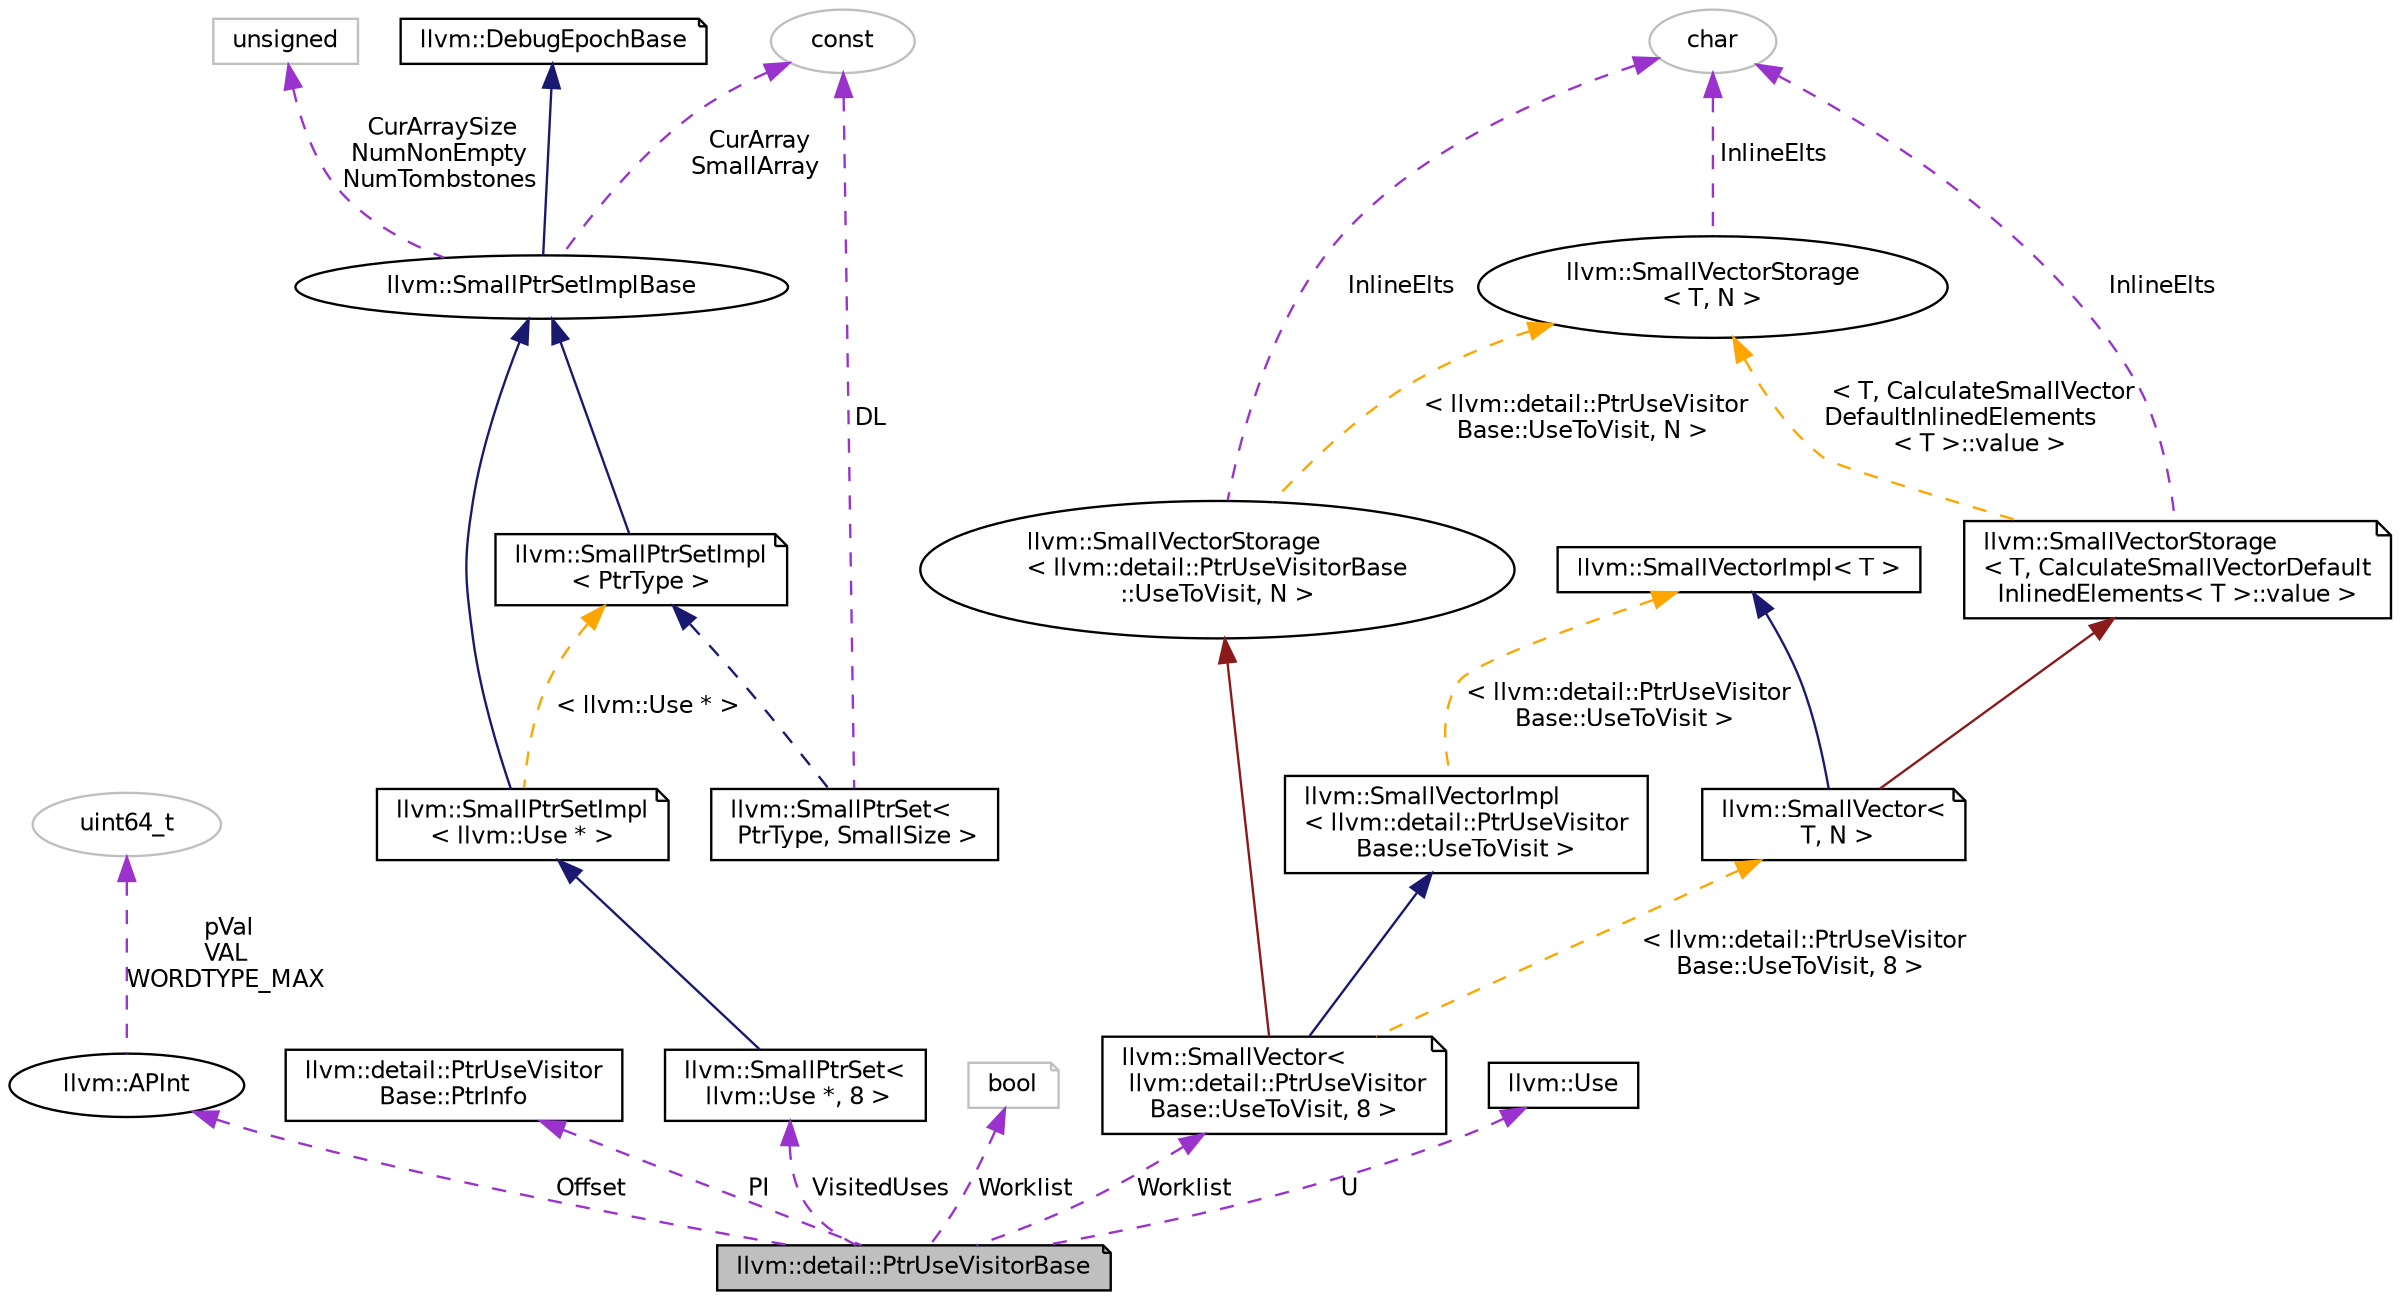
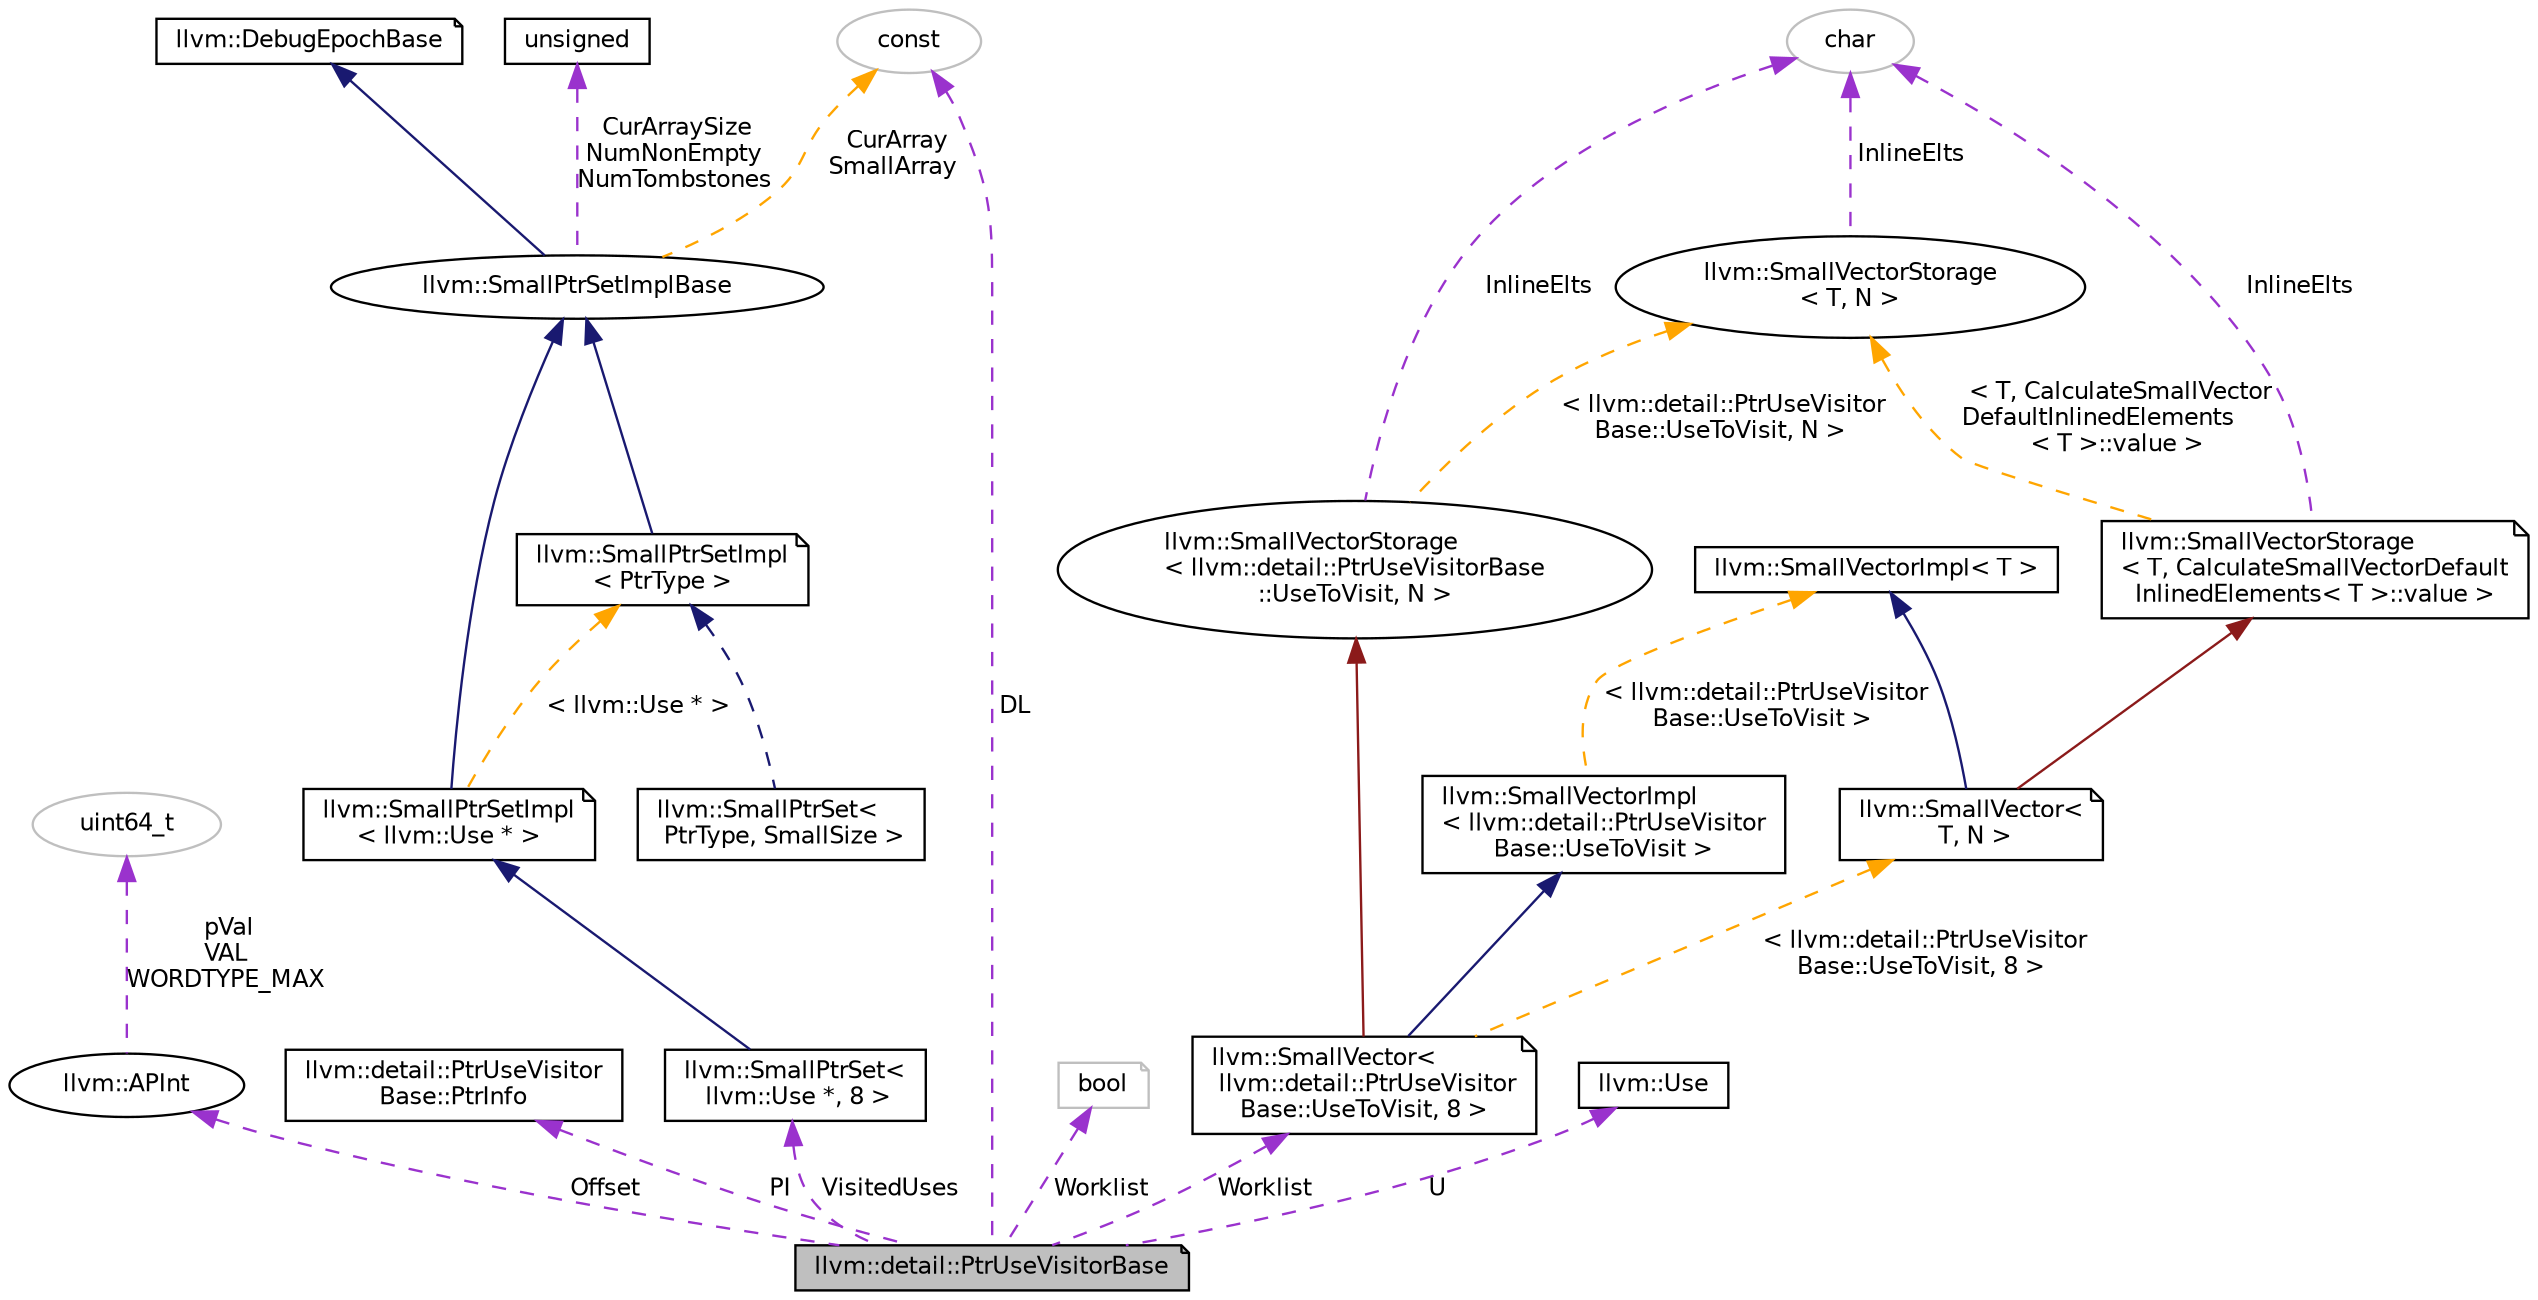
node "unsigned": color grey75 -> black
edge "llvm::SmallPtrSetImplBase" -> "const": color darkorchid3 -> orange
edge "llvm::SmallPtrSet< PtrType, SmallSize >" -> "const": now "llvm::detail::PtrUseVisitorBase" -> "const"
